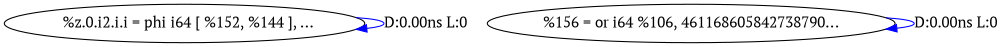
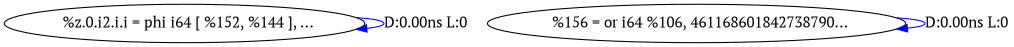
node "%156 = or i64 %106, 461168605842738790...": label "%156 = or i64 %106, 461168605842738790..." -> "%156 = or i64 %106, 461168601842738790..."
